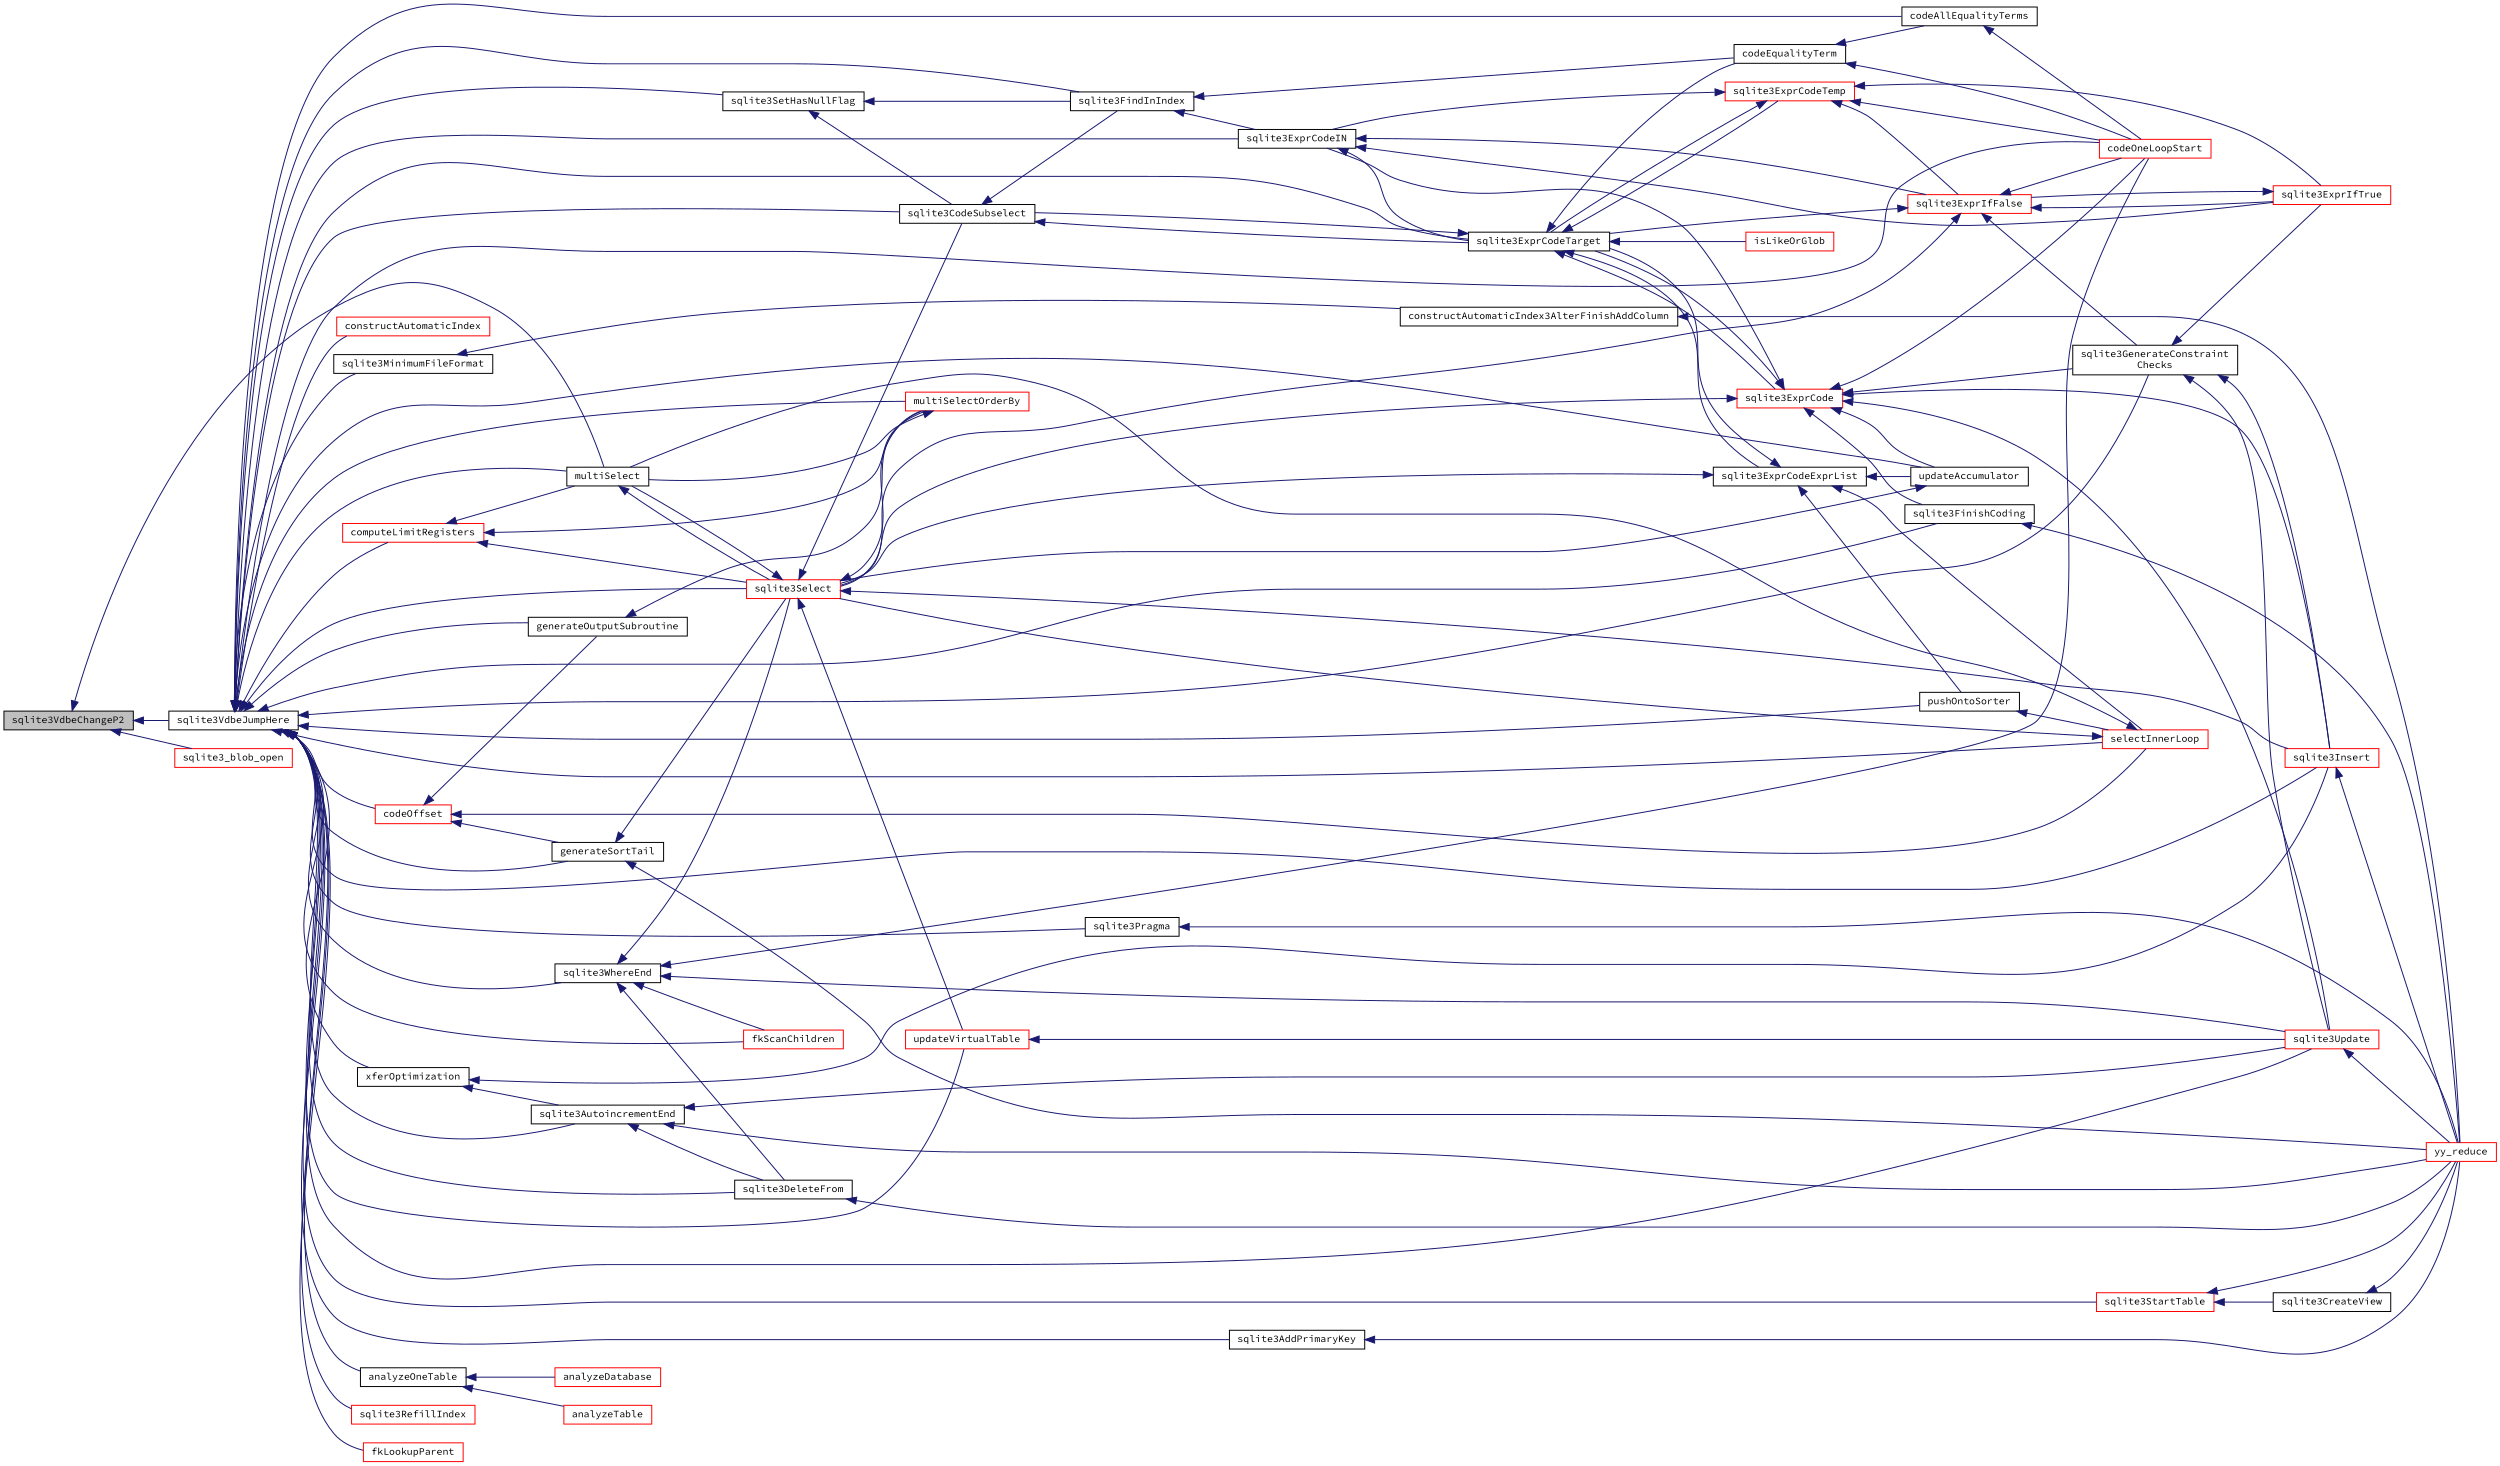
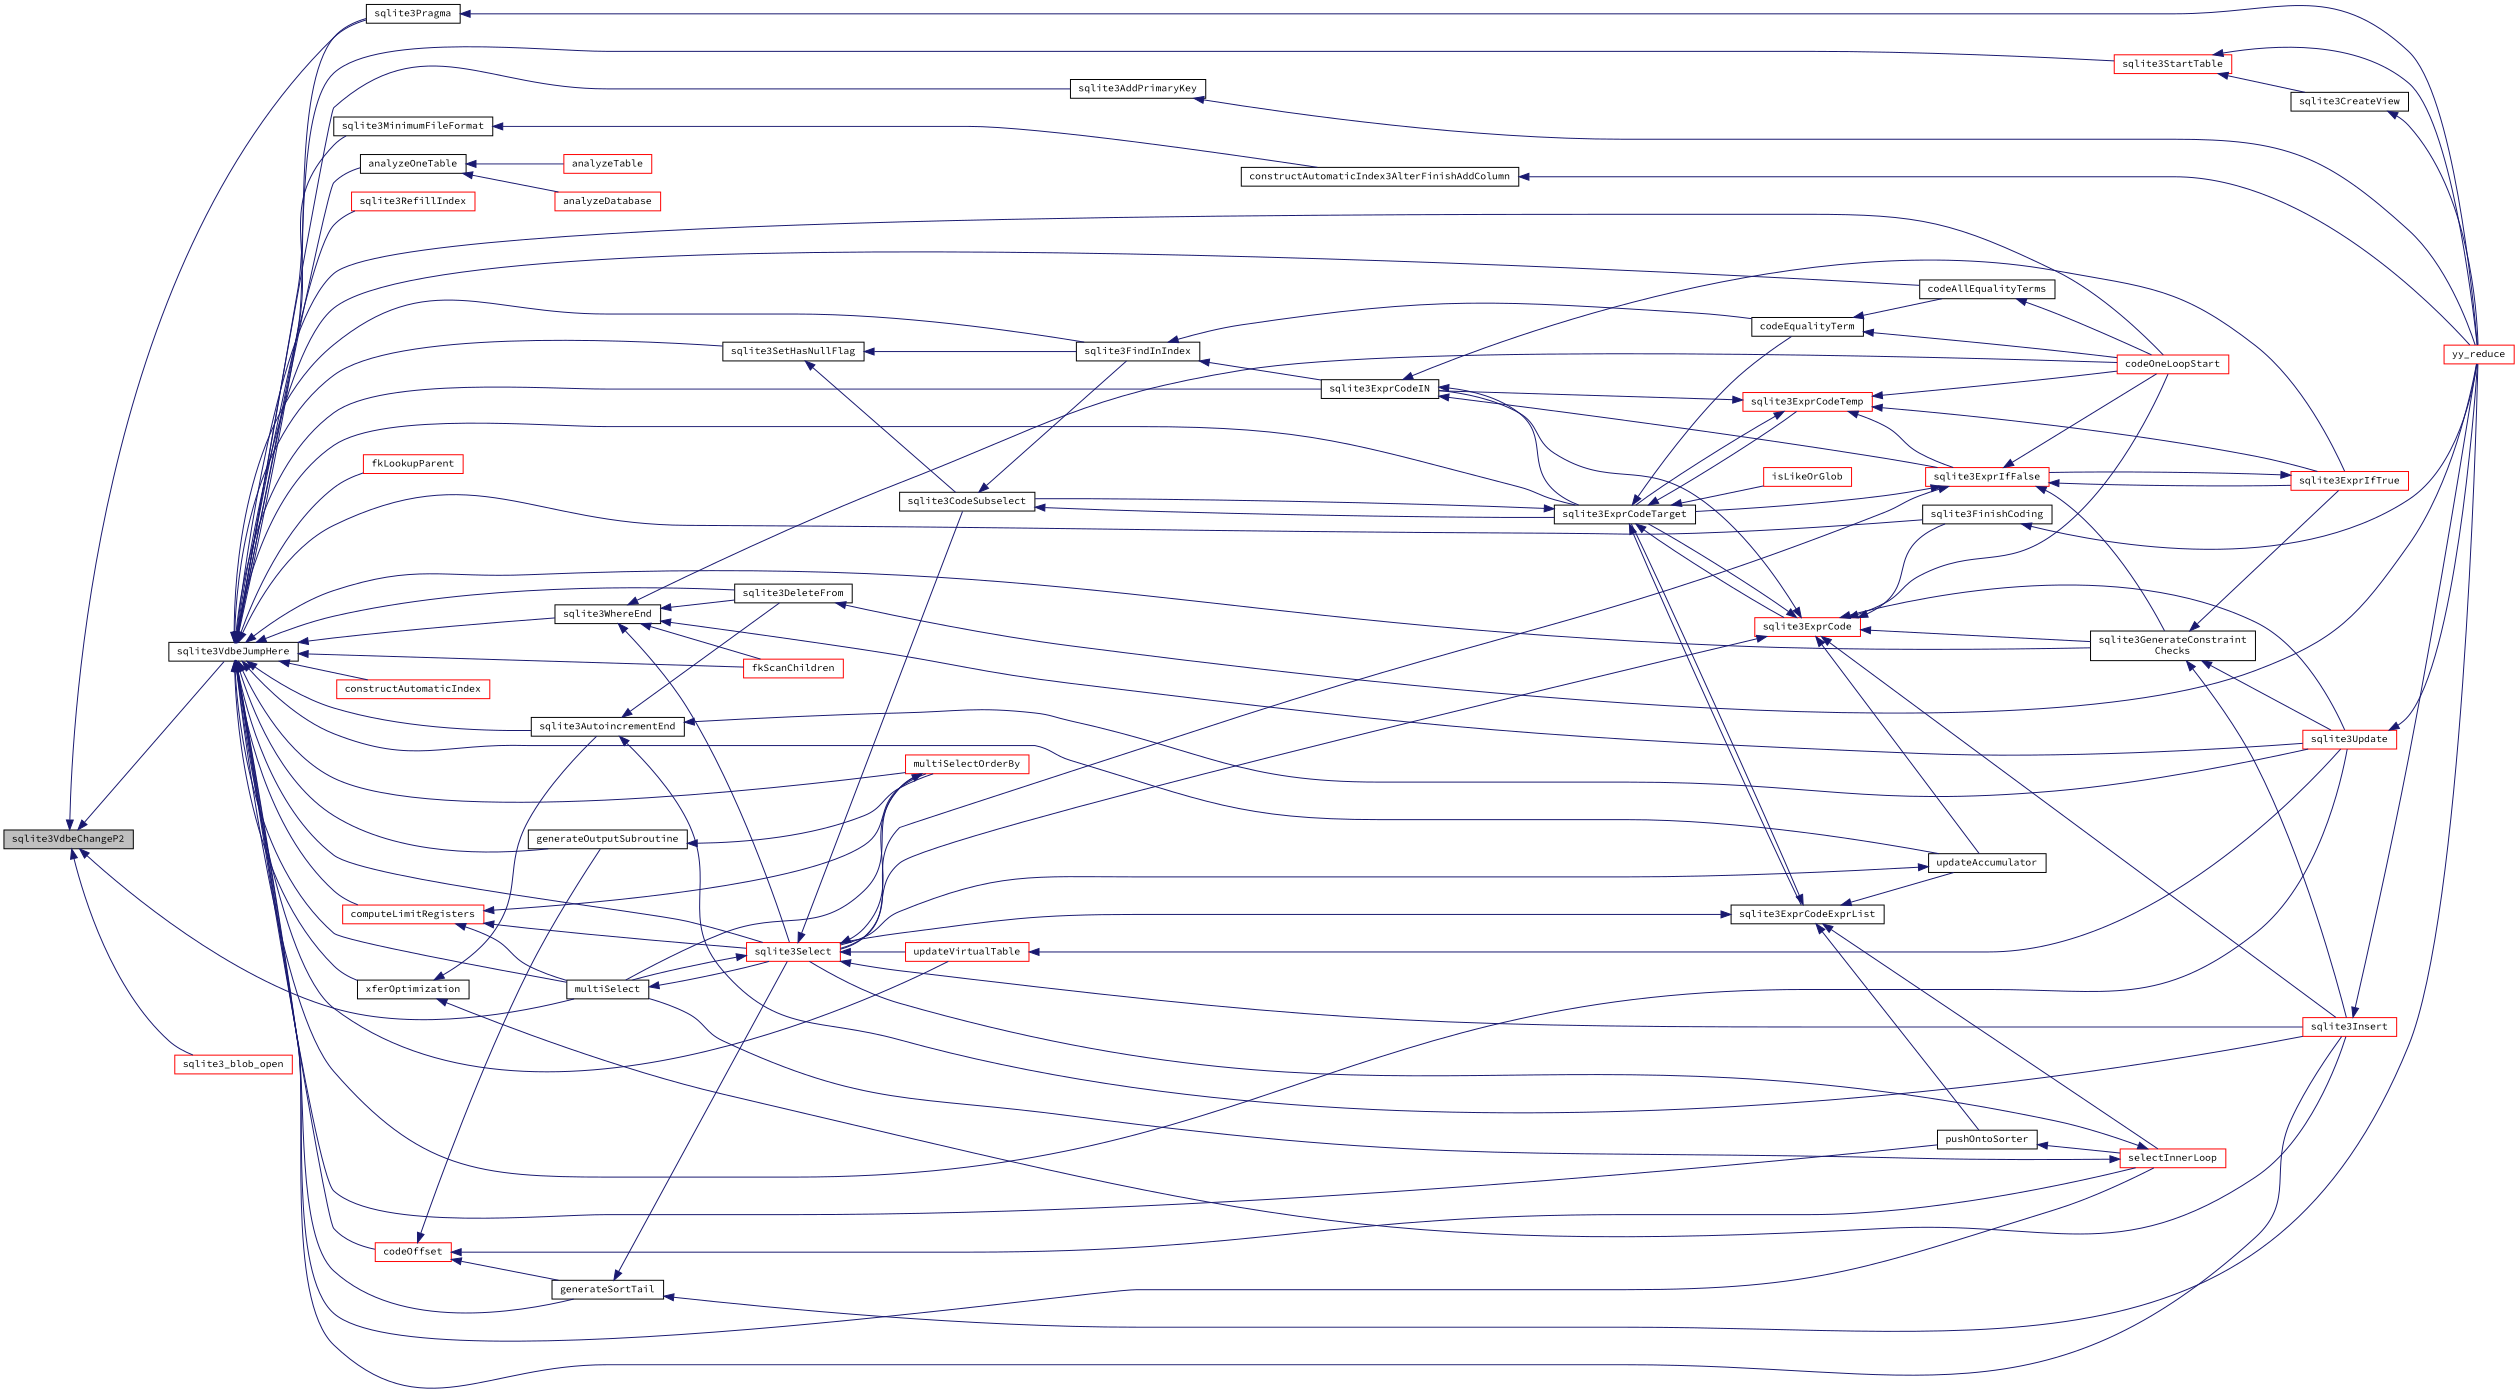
edge "sqlite3CodeSubselect" -> "sqlite3VdbeJumpHere": removed
edge "sqlite3Pragma" -> "sqlite3VdbeChangeP2": added
edge "yy_reduce" -> "sqlite3AutoincrementEnd": now "sqlite3Insert" -> "sqlite3AutoincrementEnd"
